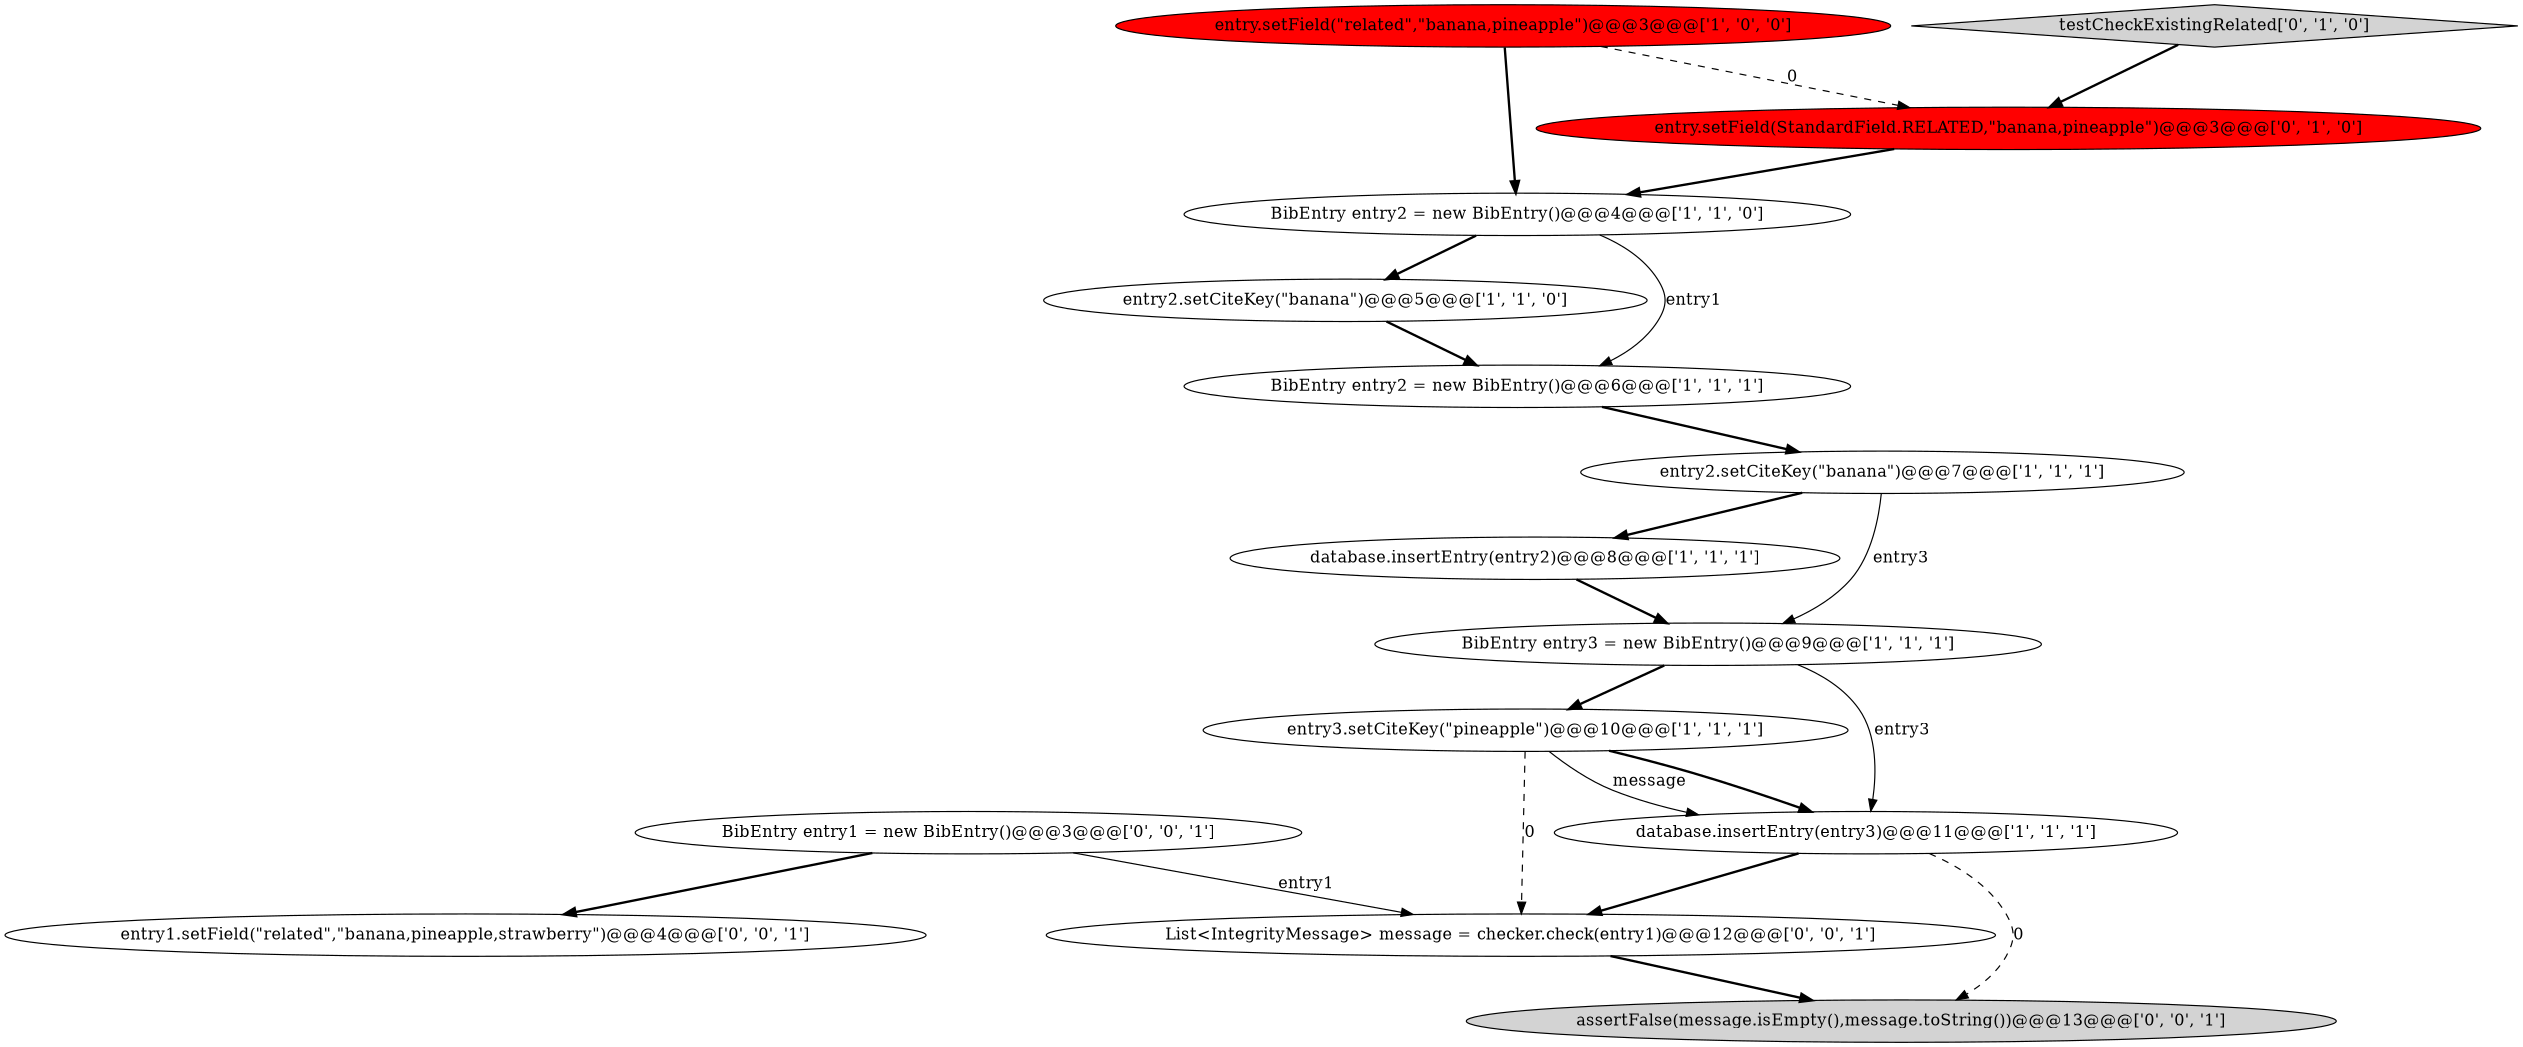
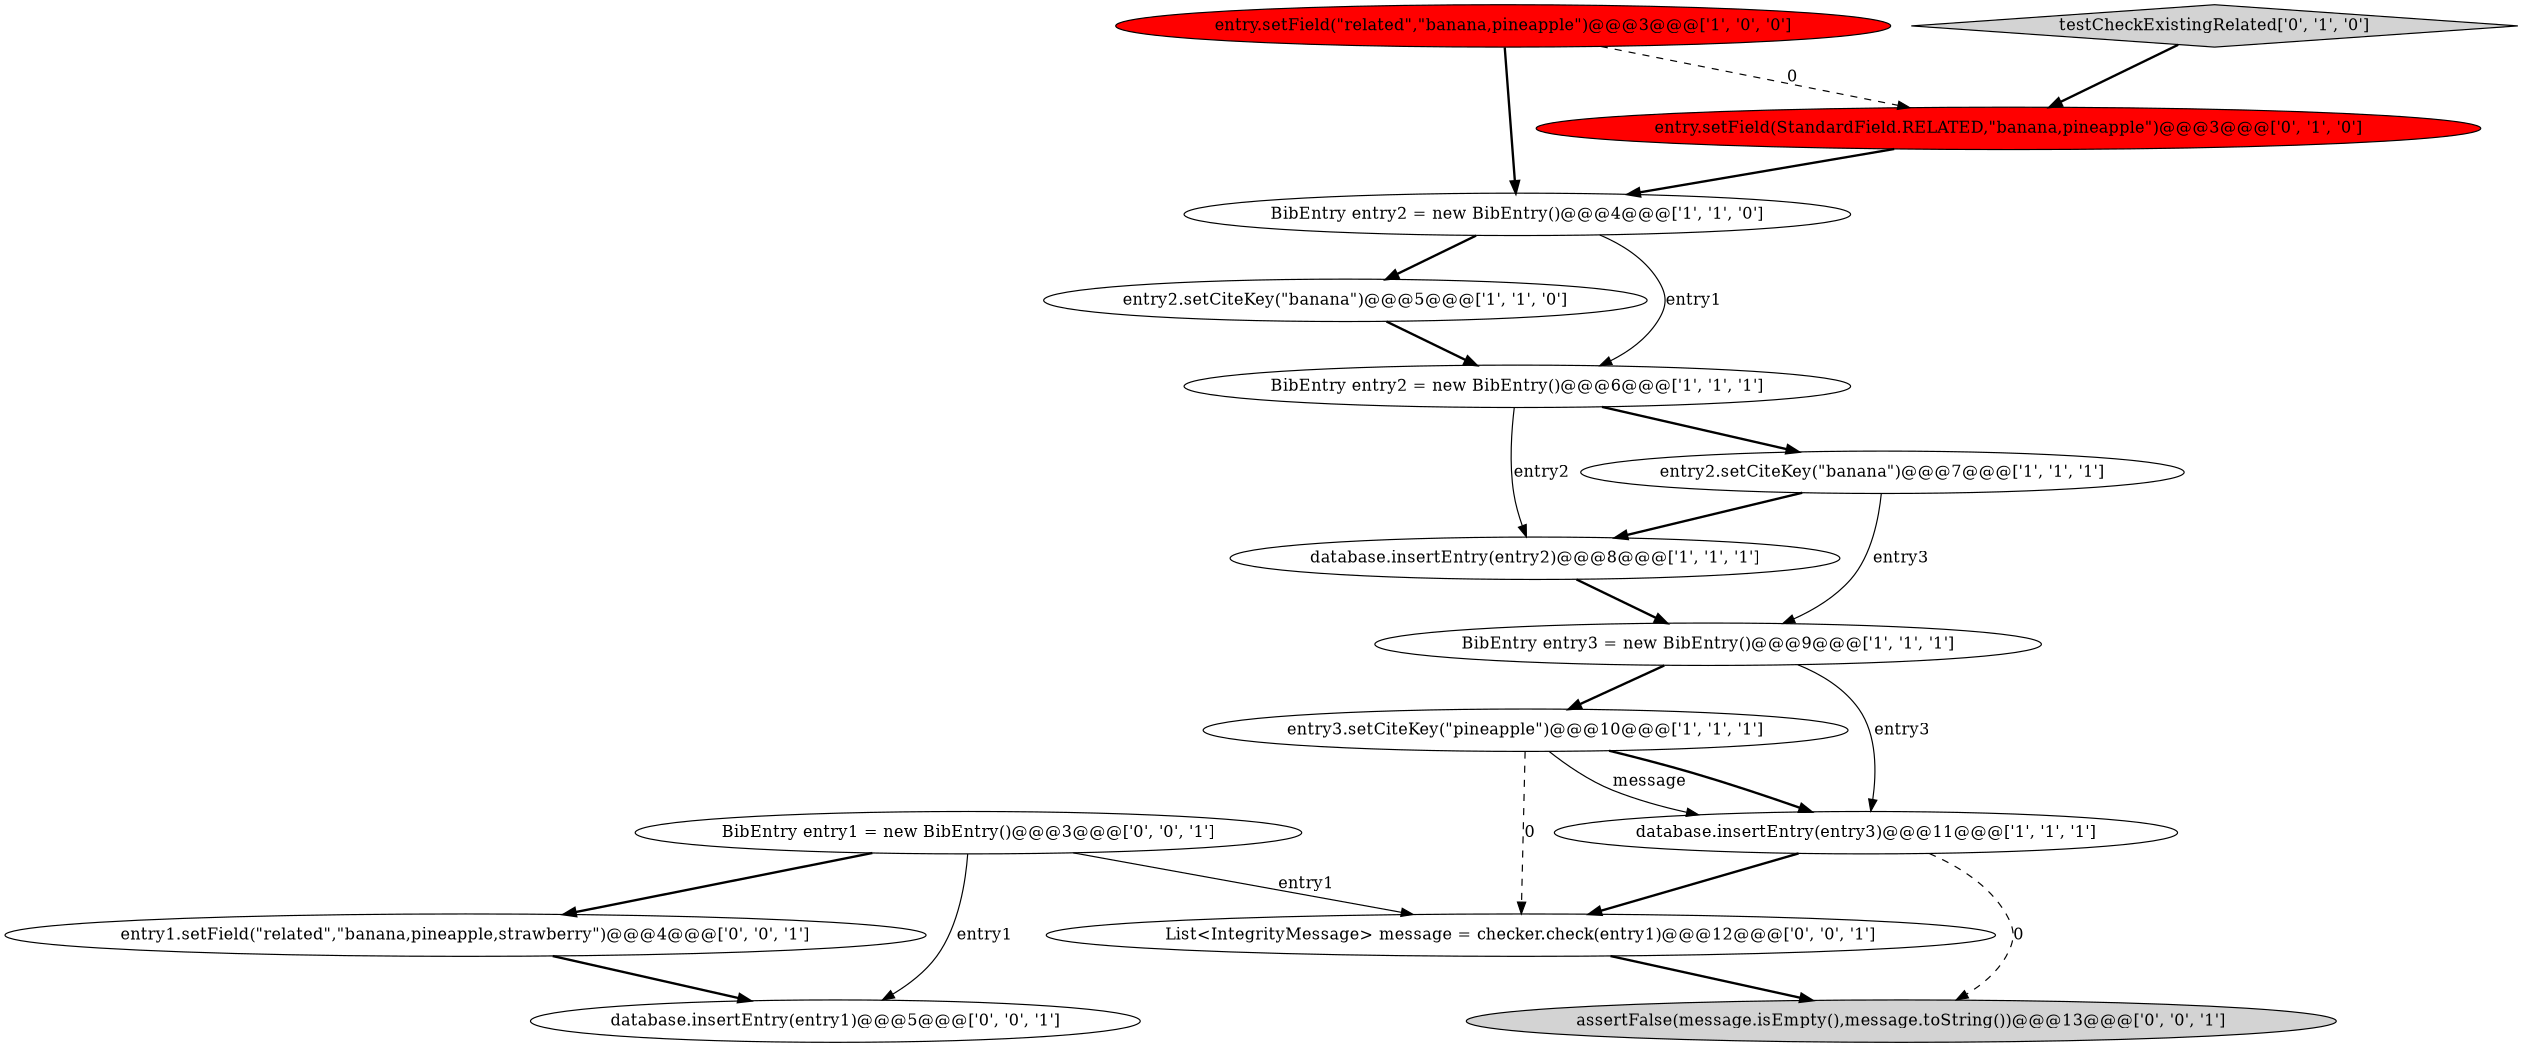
edge "BibEntry entry2 = new BibEntry()@@@6@@@['1', '1', '1']" -> "database.insertEntry(entry2)@@@8@@@['1', '1', '1']": added, label "entry2"
node "database.insertEntry(entry1)@@@5@@@['0', '0', '1']": added
